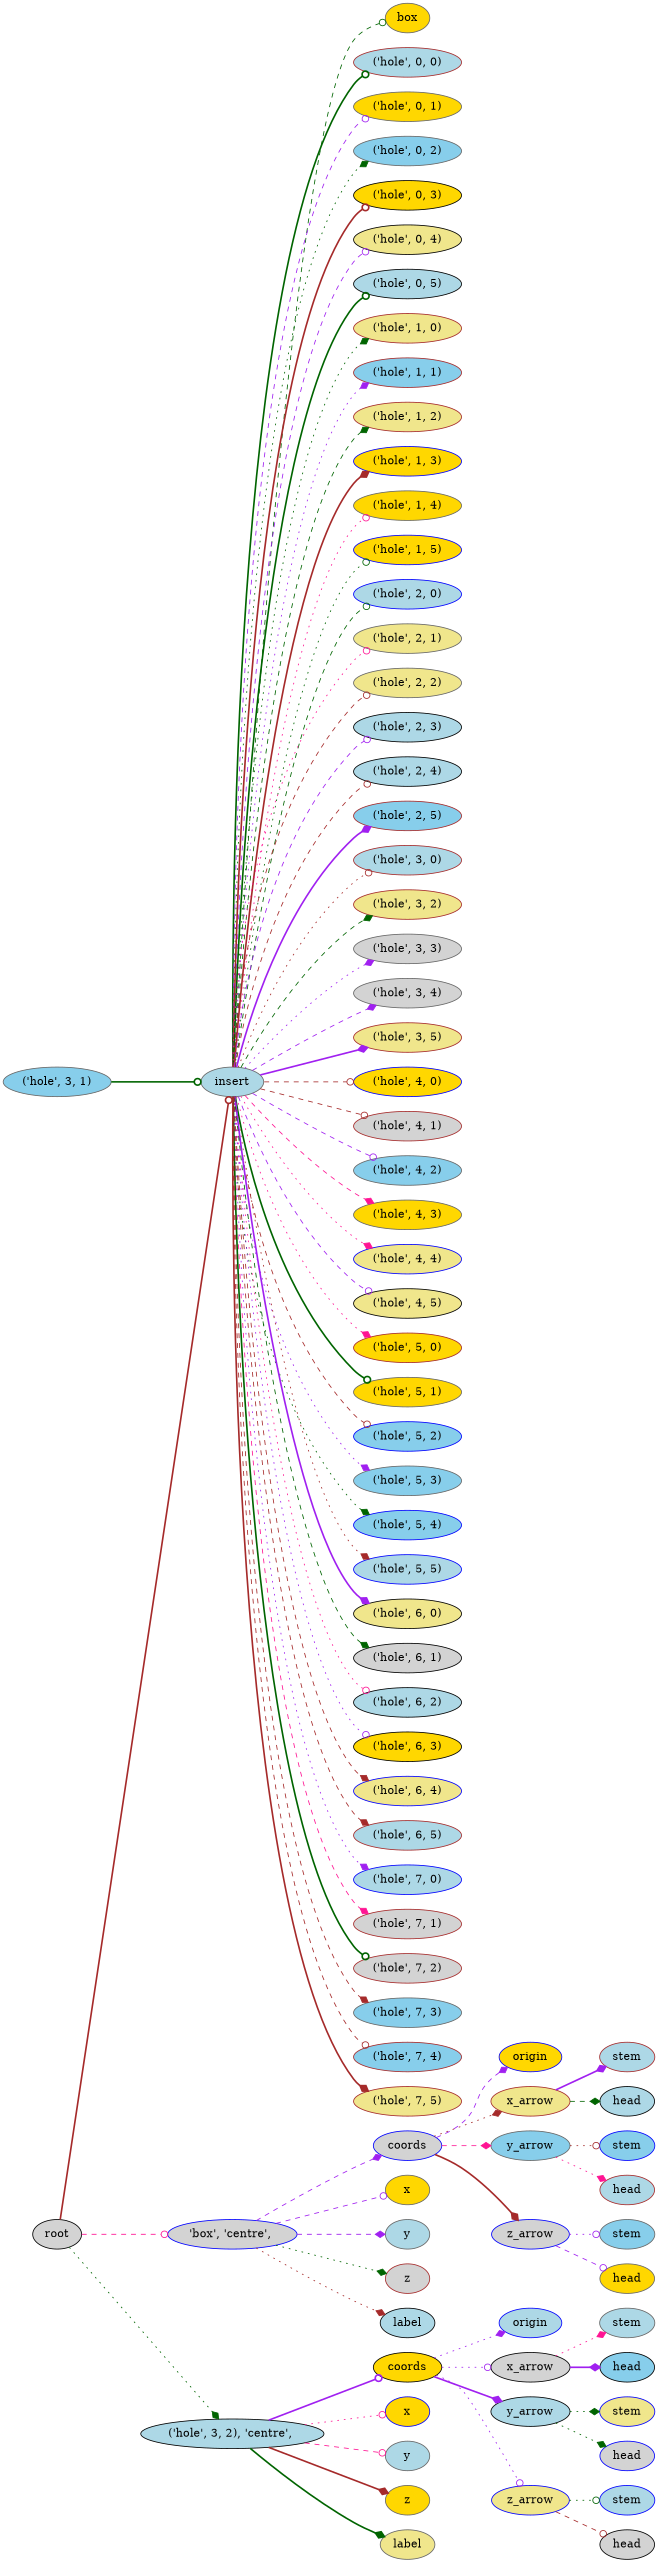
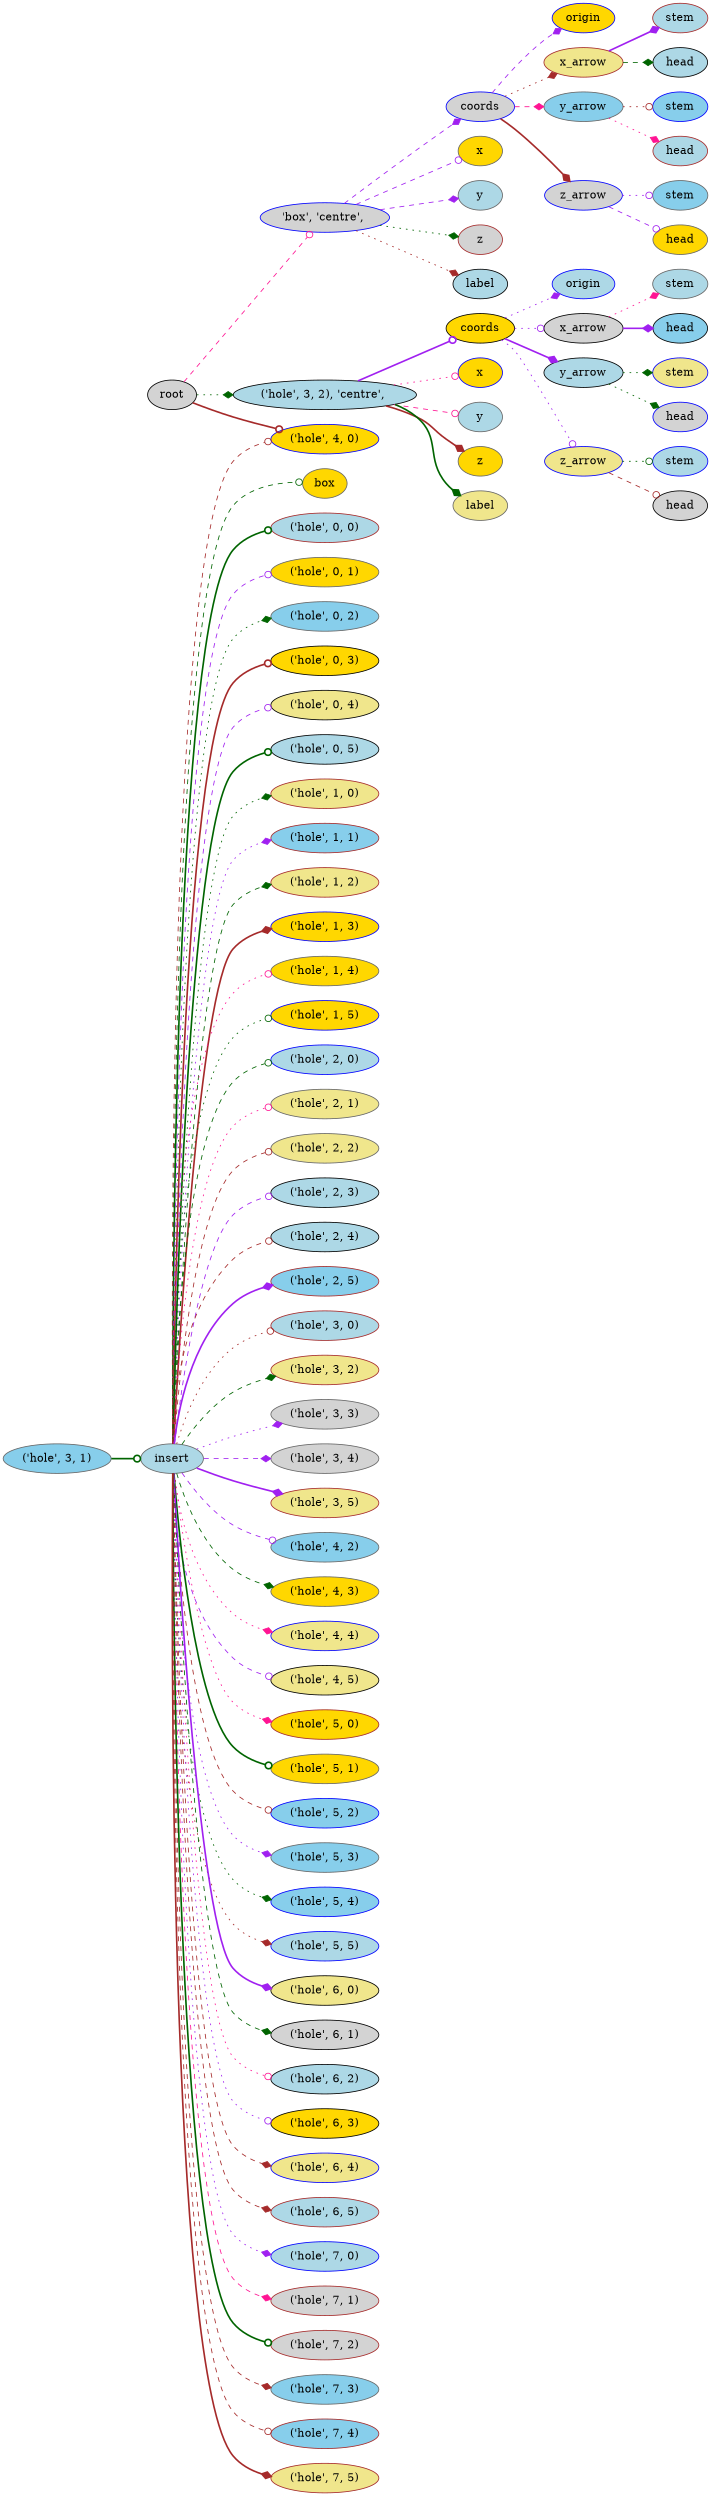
node "('hole', 4, 1)": removed
edge "insert" -> "('hole', 4, 3)": color deeppink -> darkgreen
edge "root" -> "insert": now "root" -> "('hole', 4, 0)"
